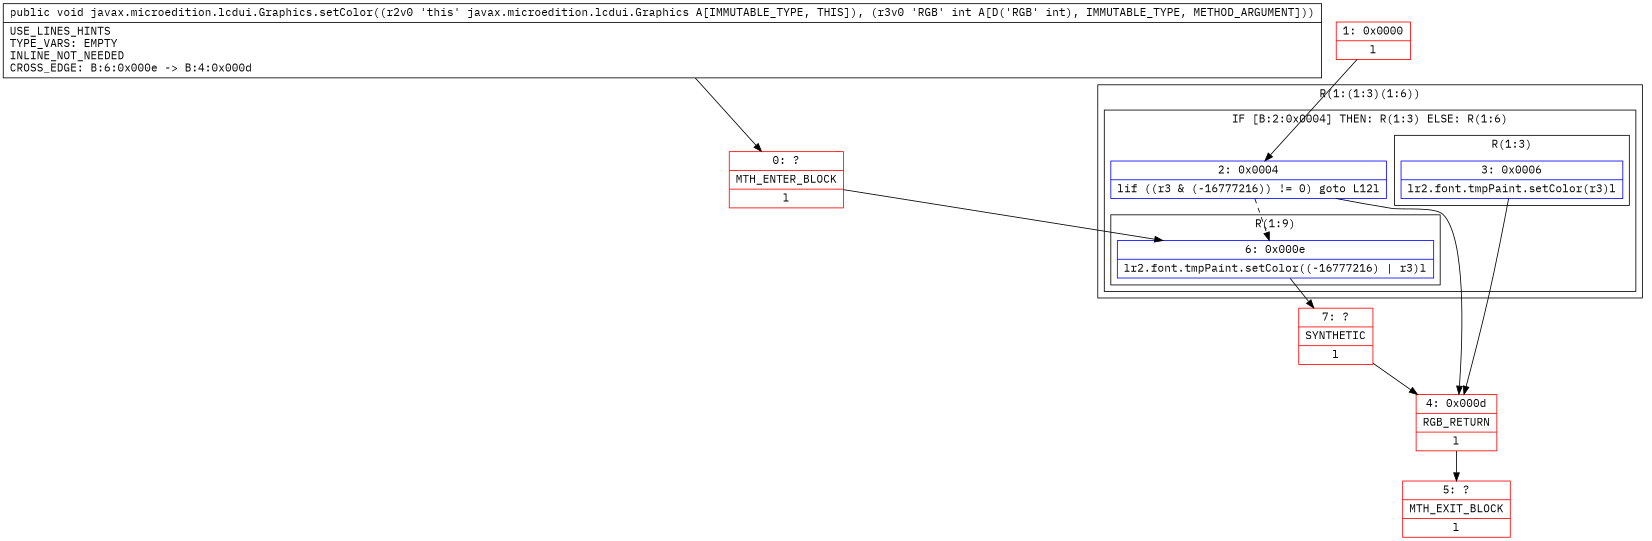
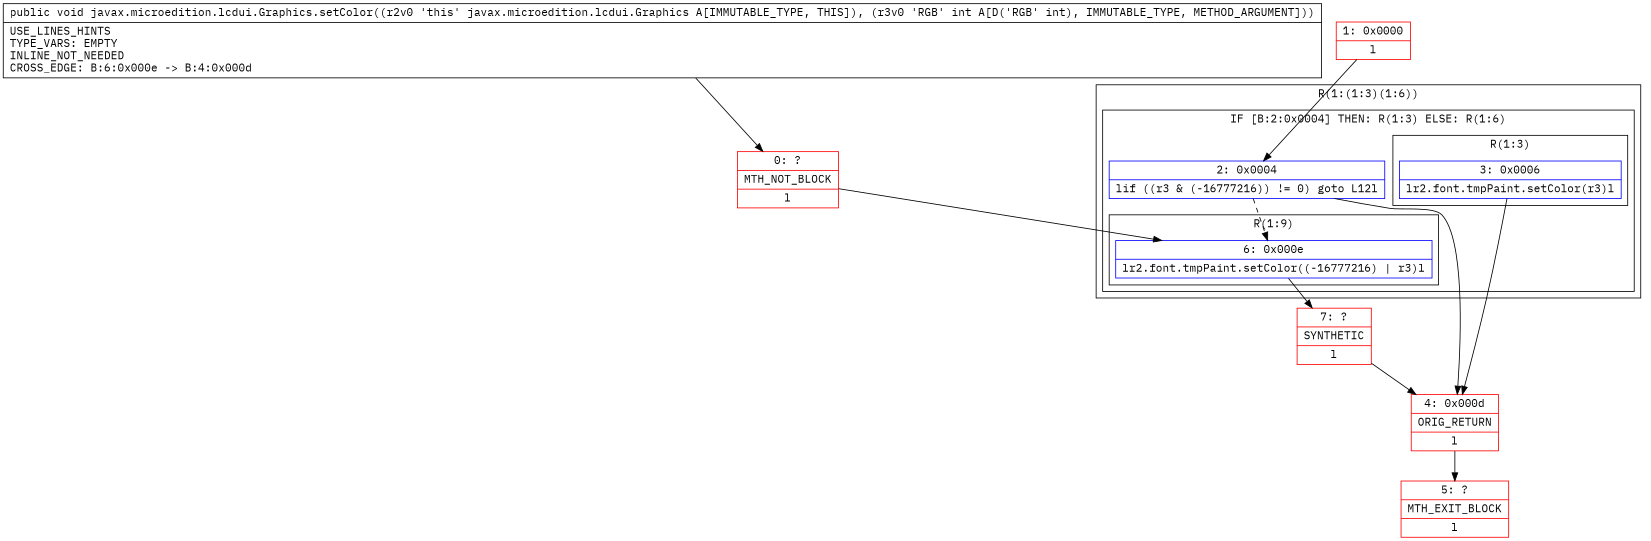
node "0: ?": text "MTH_ENTER_BLOCK" -> "MTH_NOT_BLOCK"
node "4: 0x000d": text "RGB_RETURN" -> "ORIG_RETURN"
